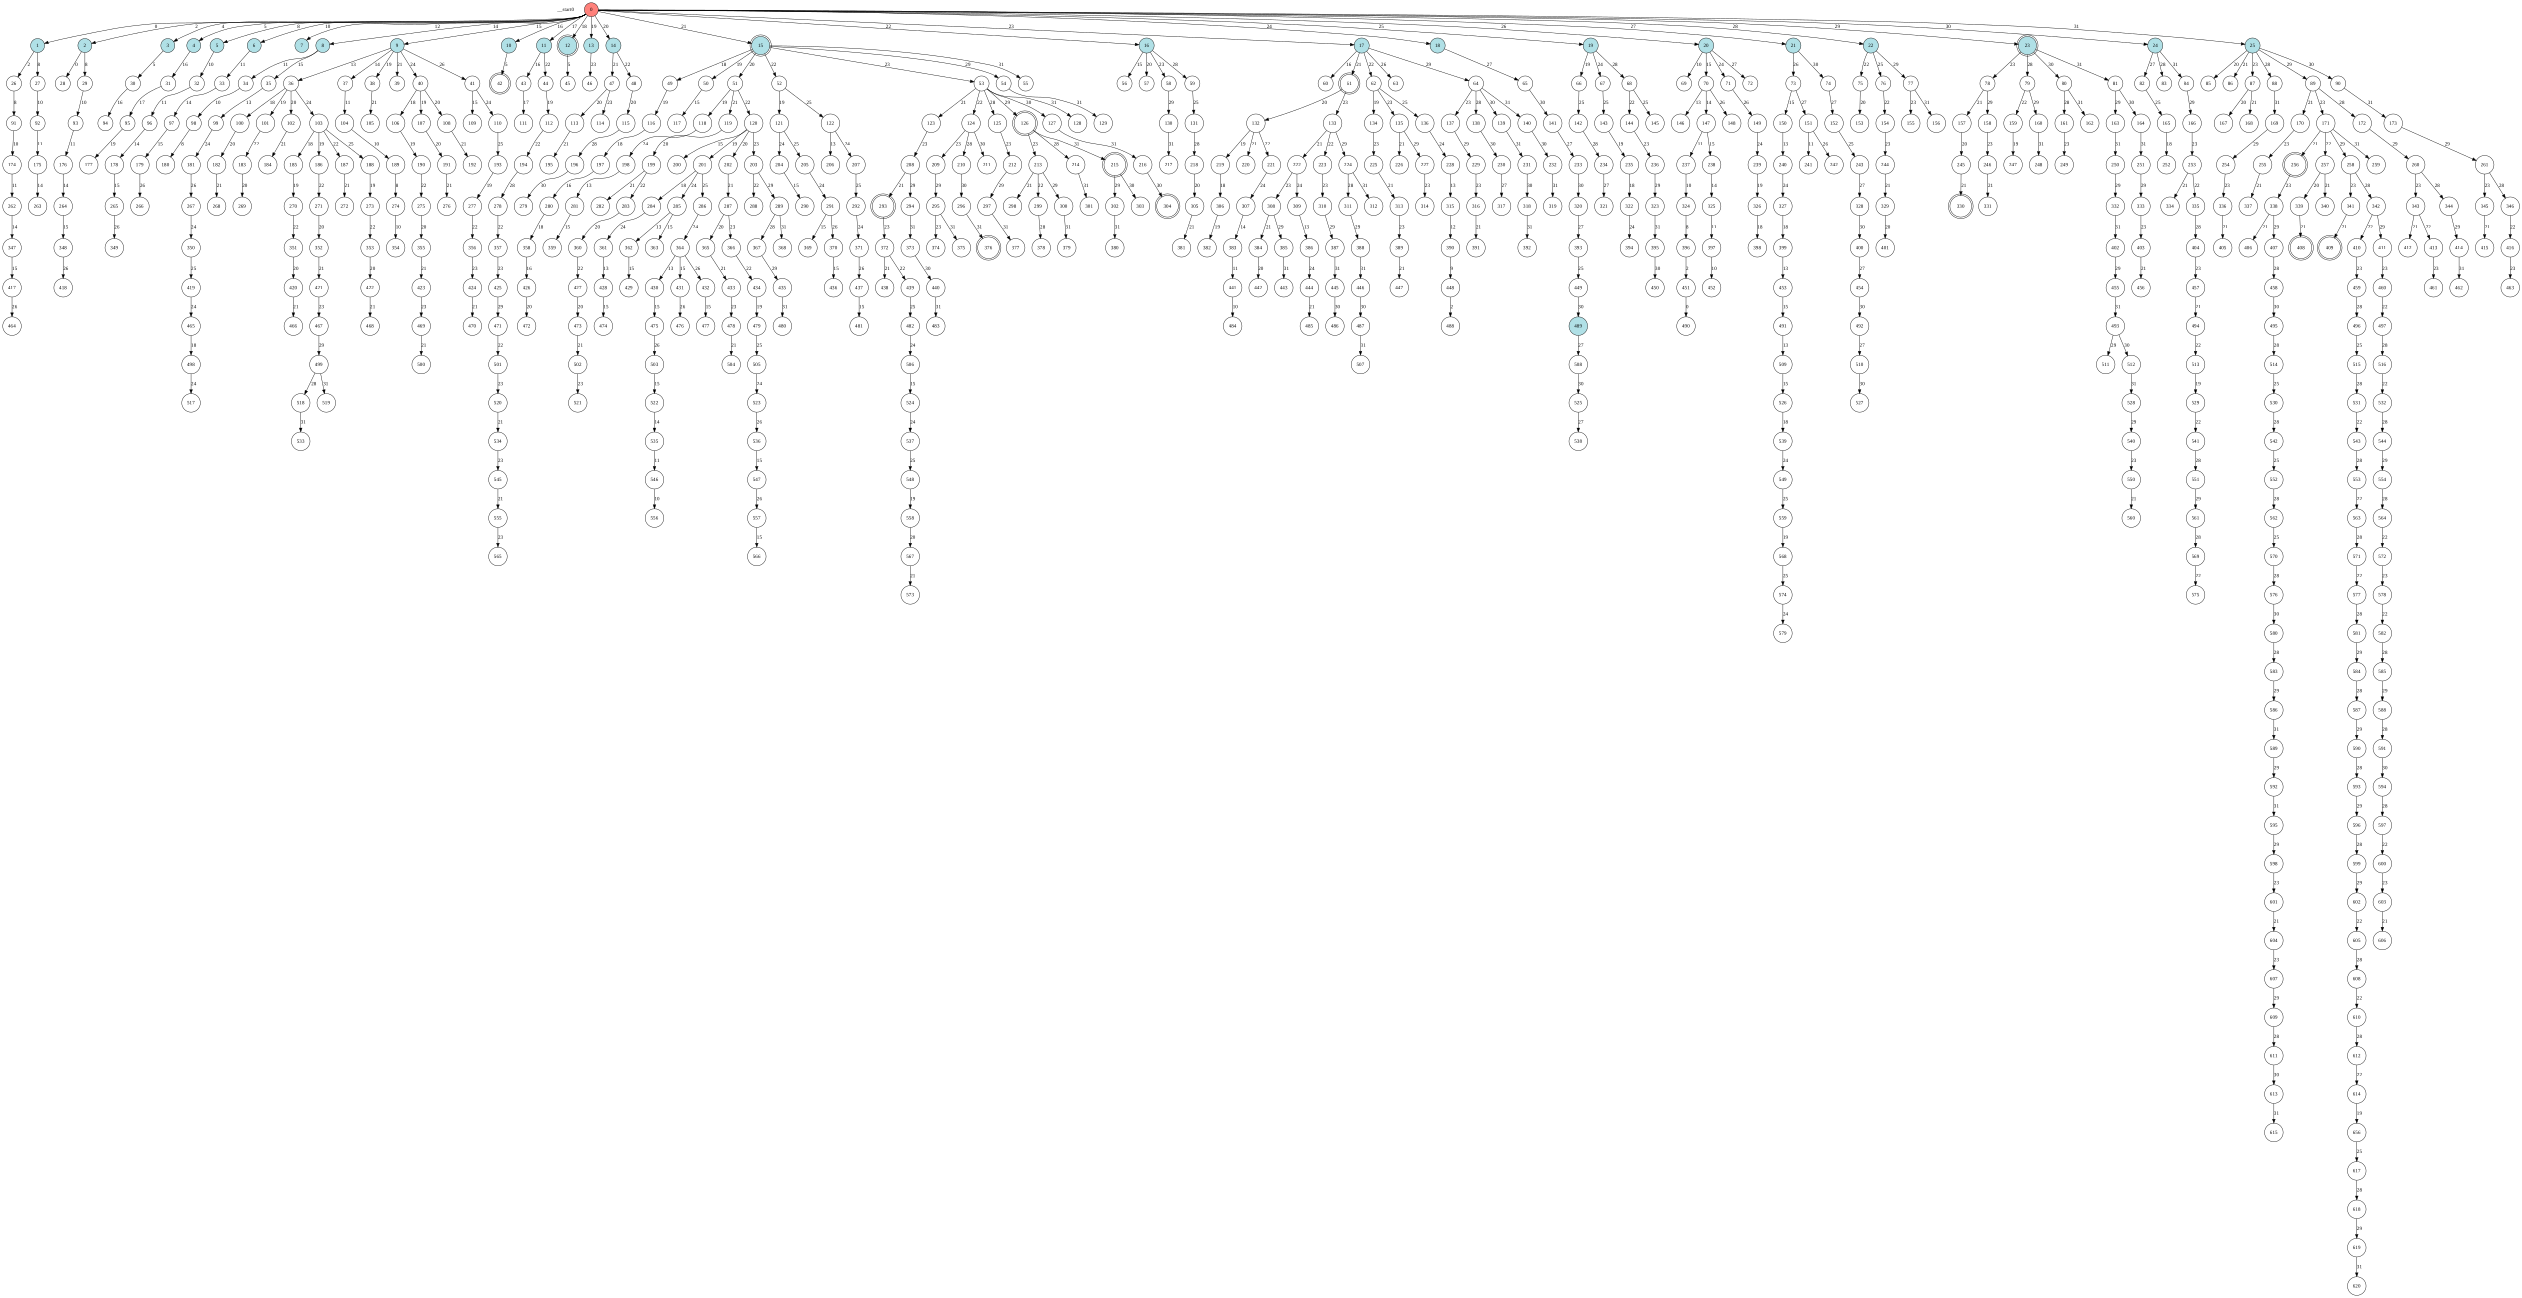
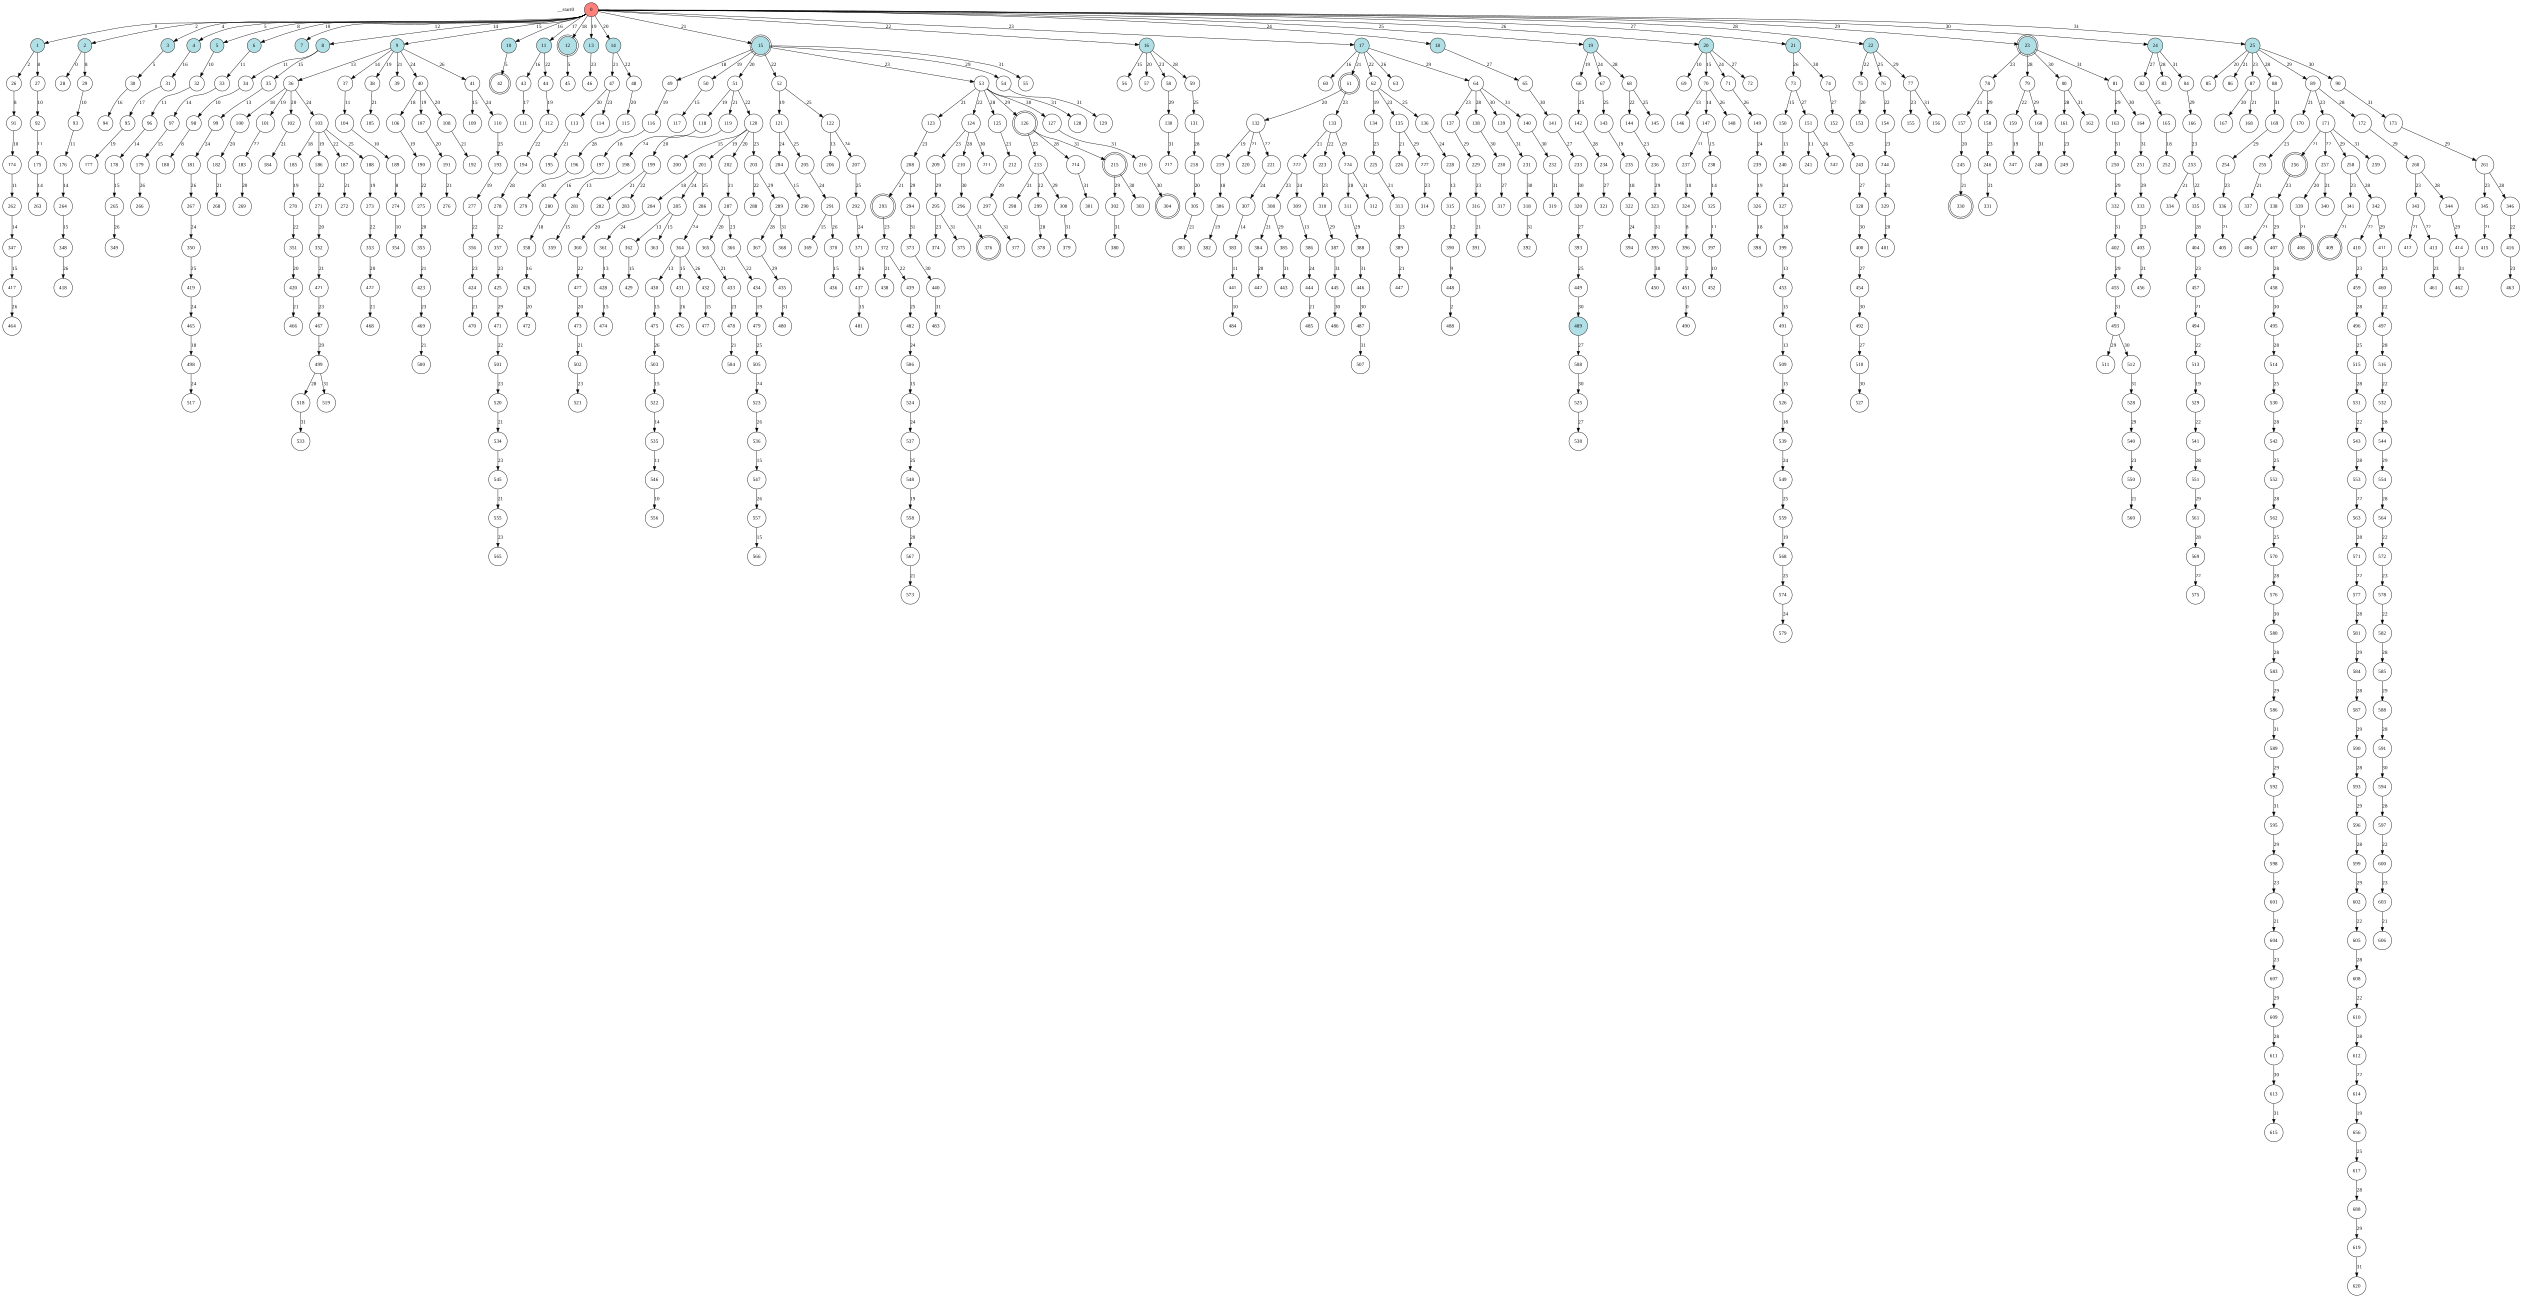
node "618": label "618" -> "688"
